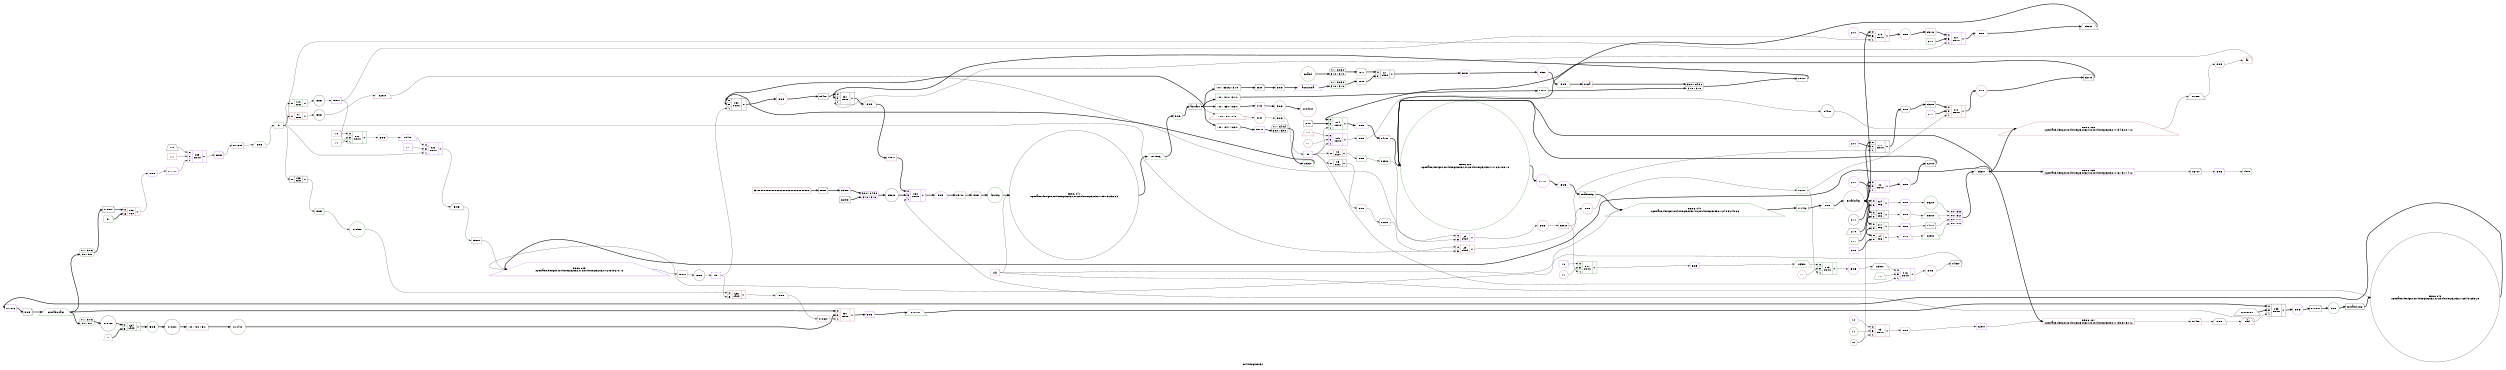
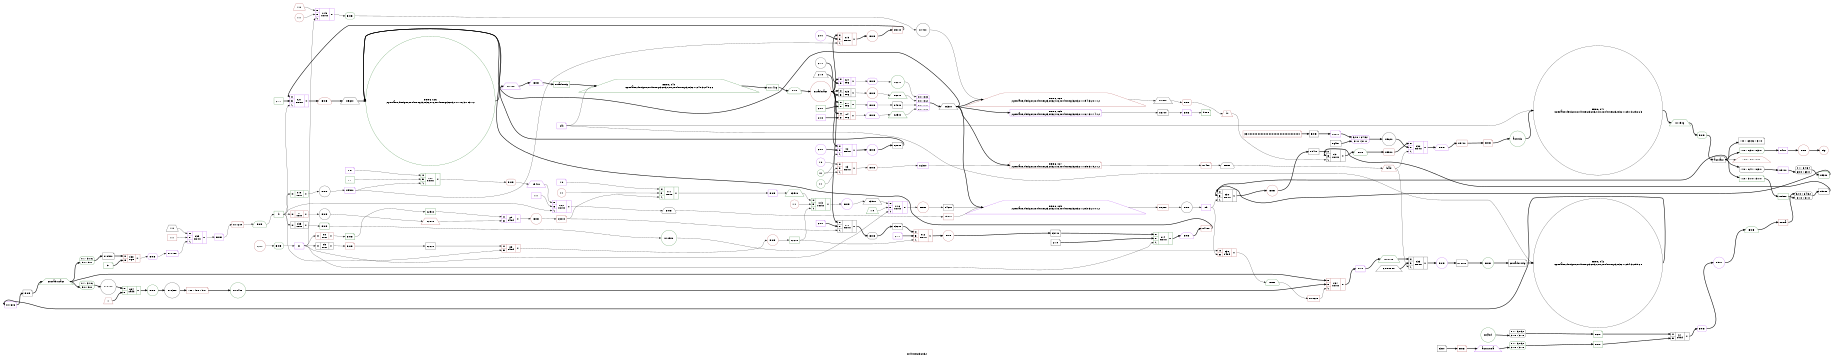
edge "<s0> 63:32 - 31:0" -> "n3_o": removed
node "product": label "product" -> "sig"
edge "<s0> 0:0 - 0:0" -> "n2_o": removed
node "n71_o": shape circle -> trapezium
node "n38_o": label "n38_o" -> "n88_o"
